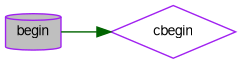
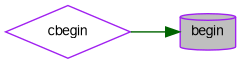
edge "begin" -> "cbegin": reversed
